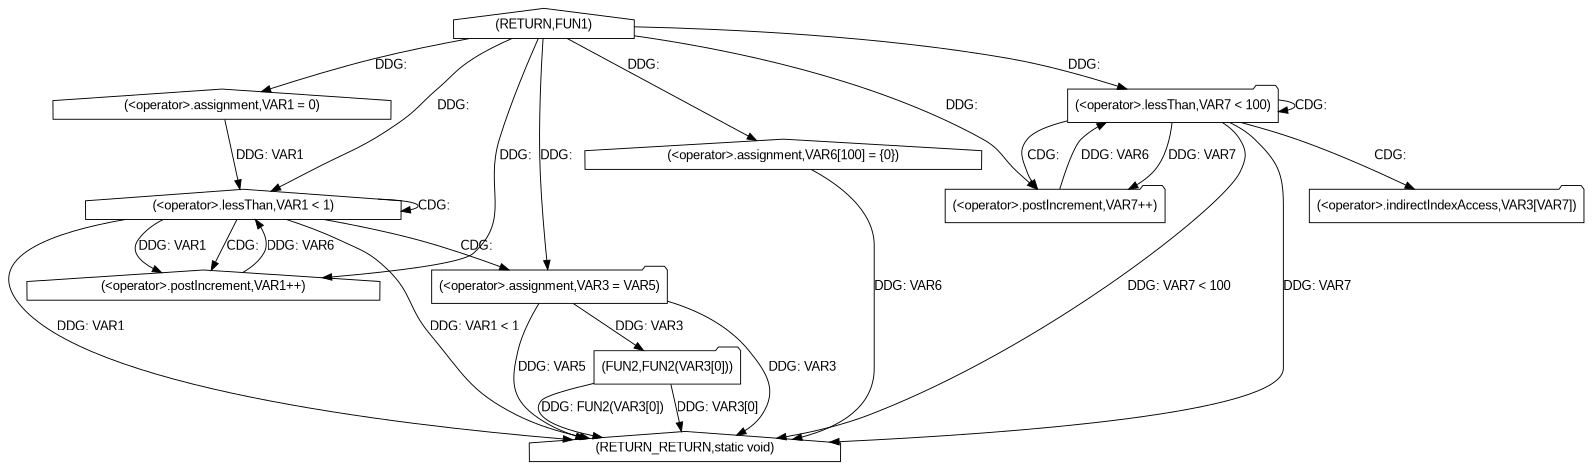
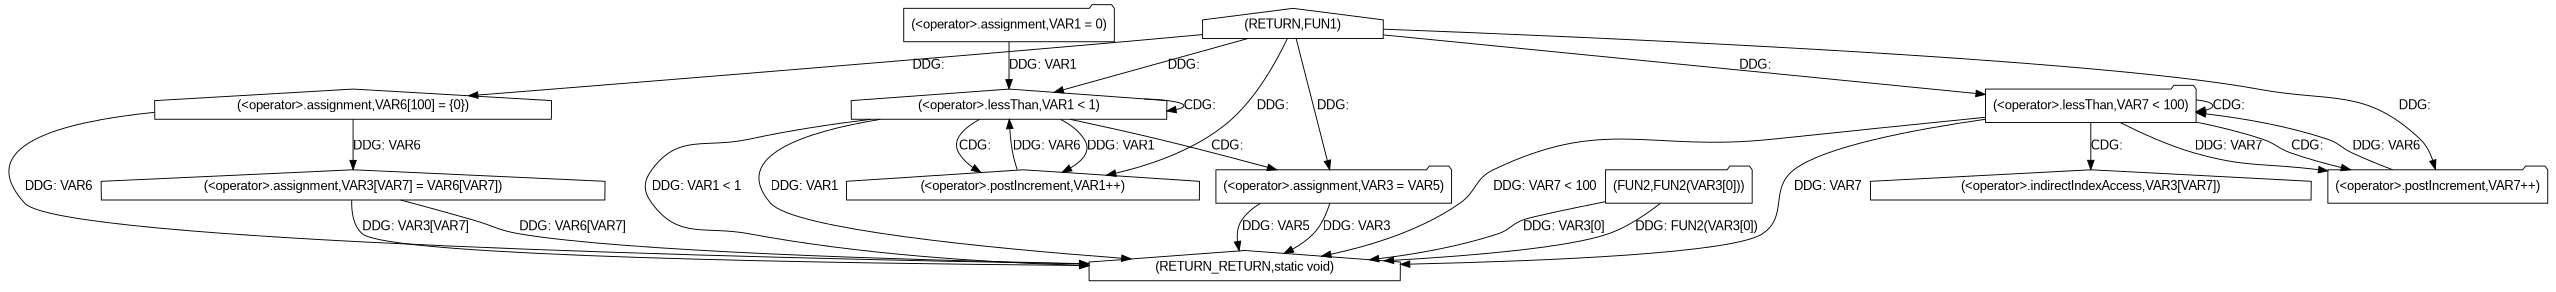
edge "(RETURN,FUN1)" -> "(<operator>.assignment,VAR1 = 0)": removed, label "DDG:"
node "(<operator>.assignment,VAR1 = 0)": shape house -> folder
node "(<operator>.assignment,VAR3[VAR7] = VAR6[VAR7])": added
node "(<operator>.indirectIndexAccess,VAR3[VAR7])": shape folder -> house
edge "(<operator>.assignment,VAR3 = VAR5)" -> "(FUN2,FUN2(VAR3[0]))": removed, label "DDG: VAR3"
